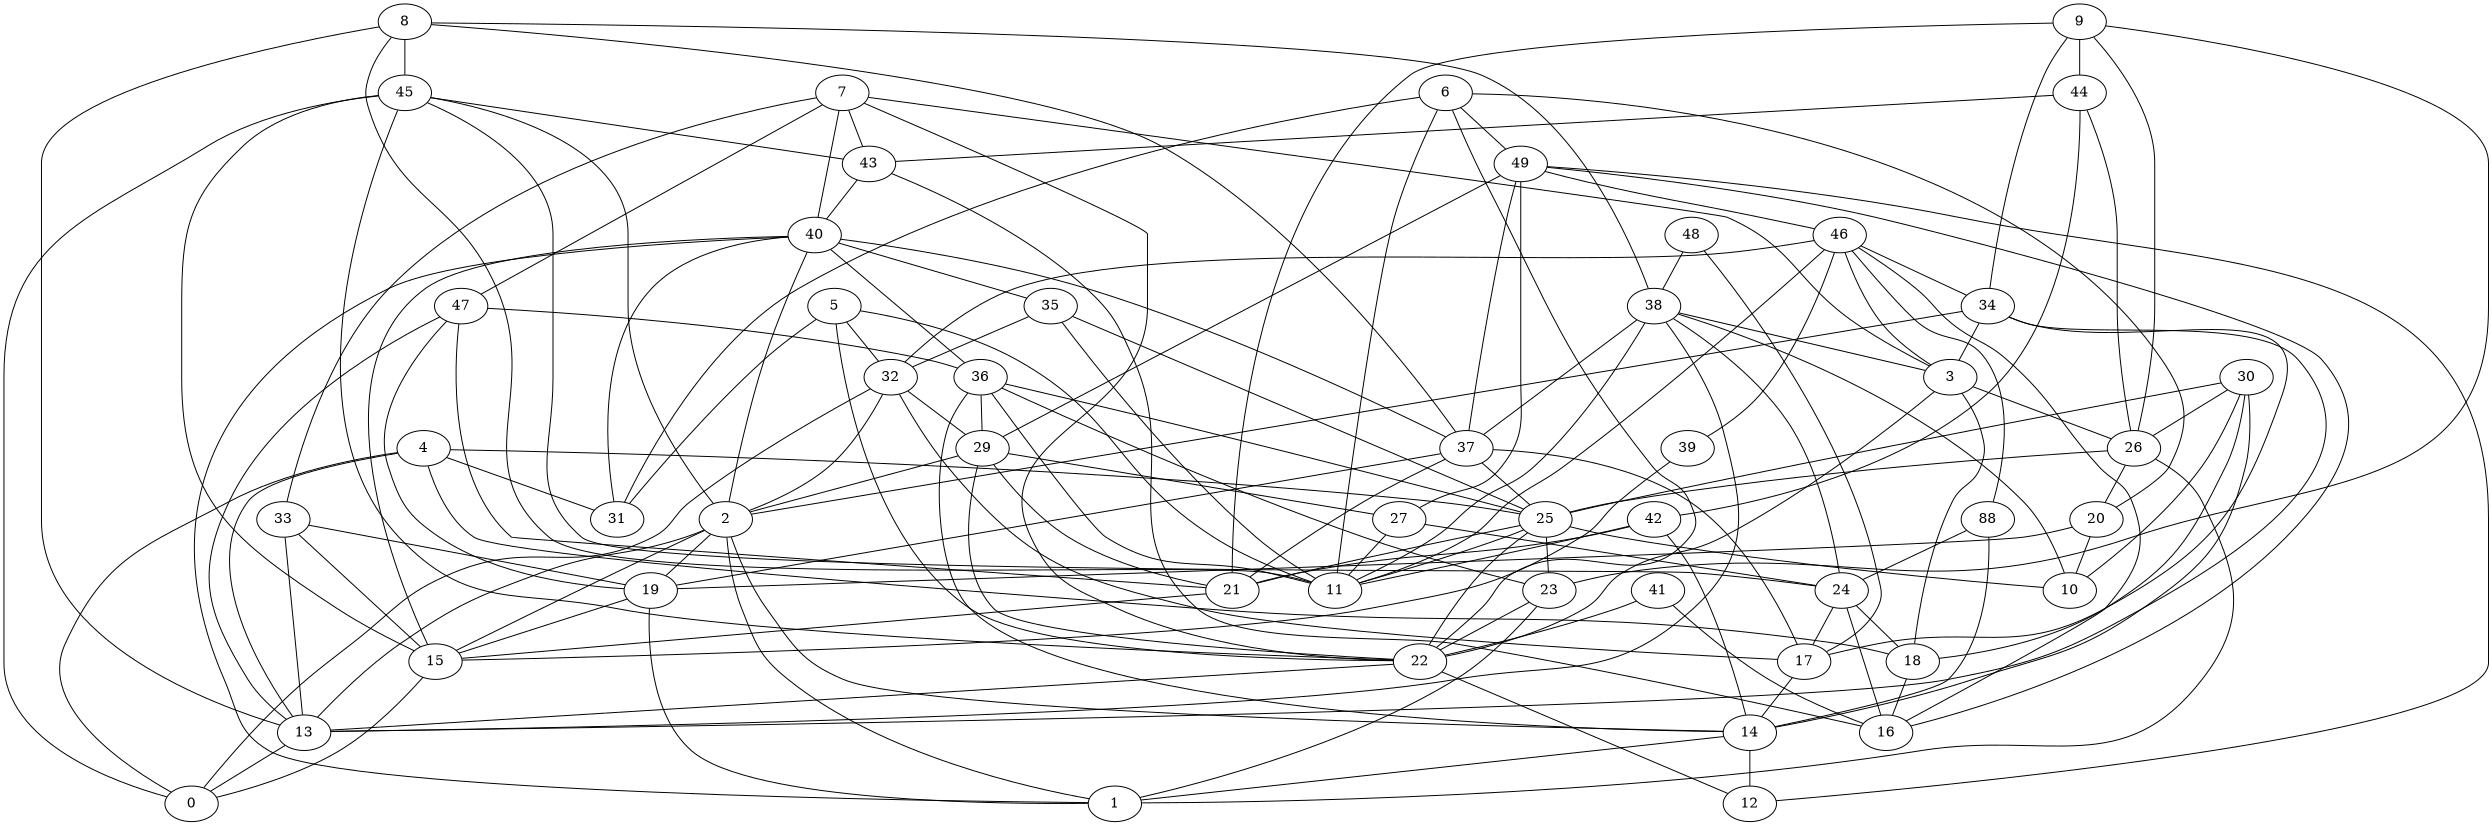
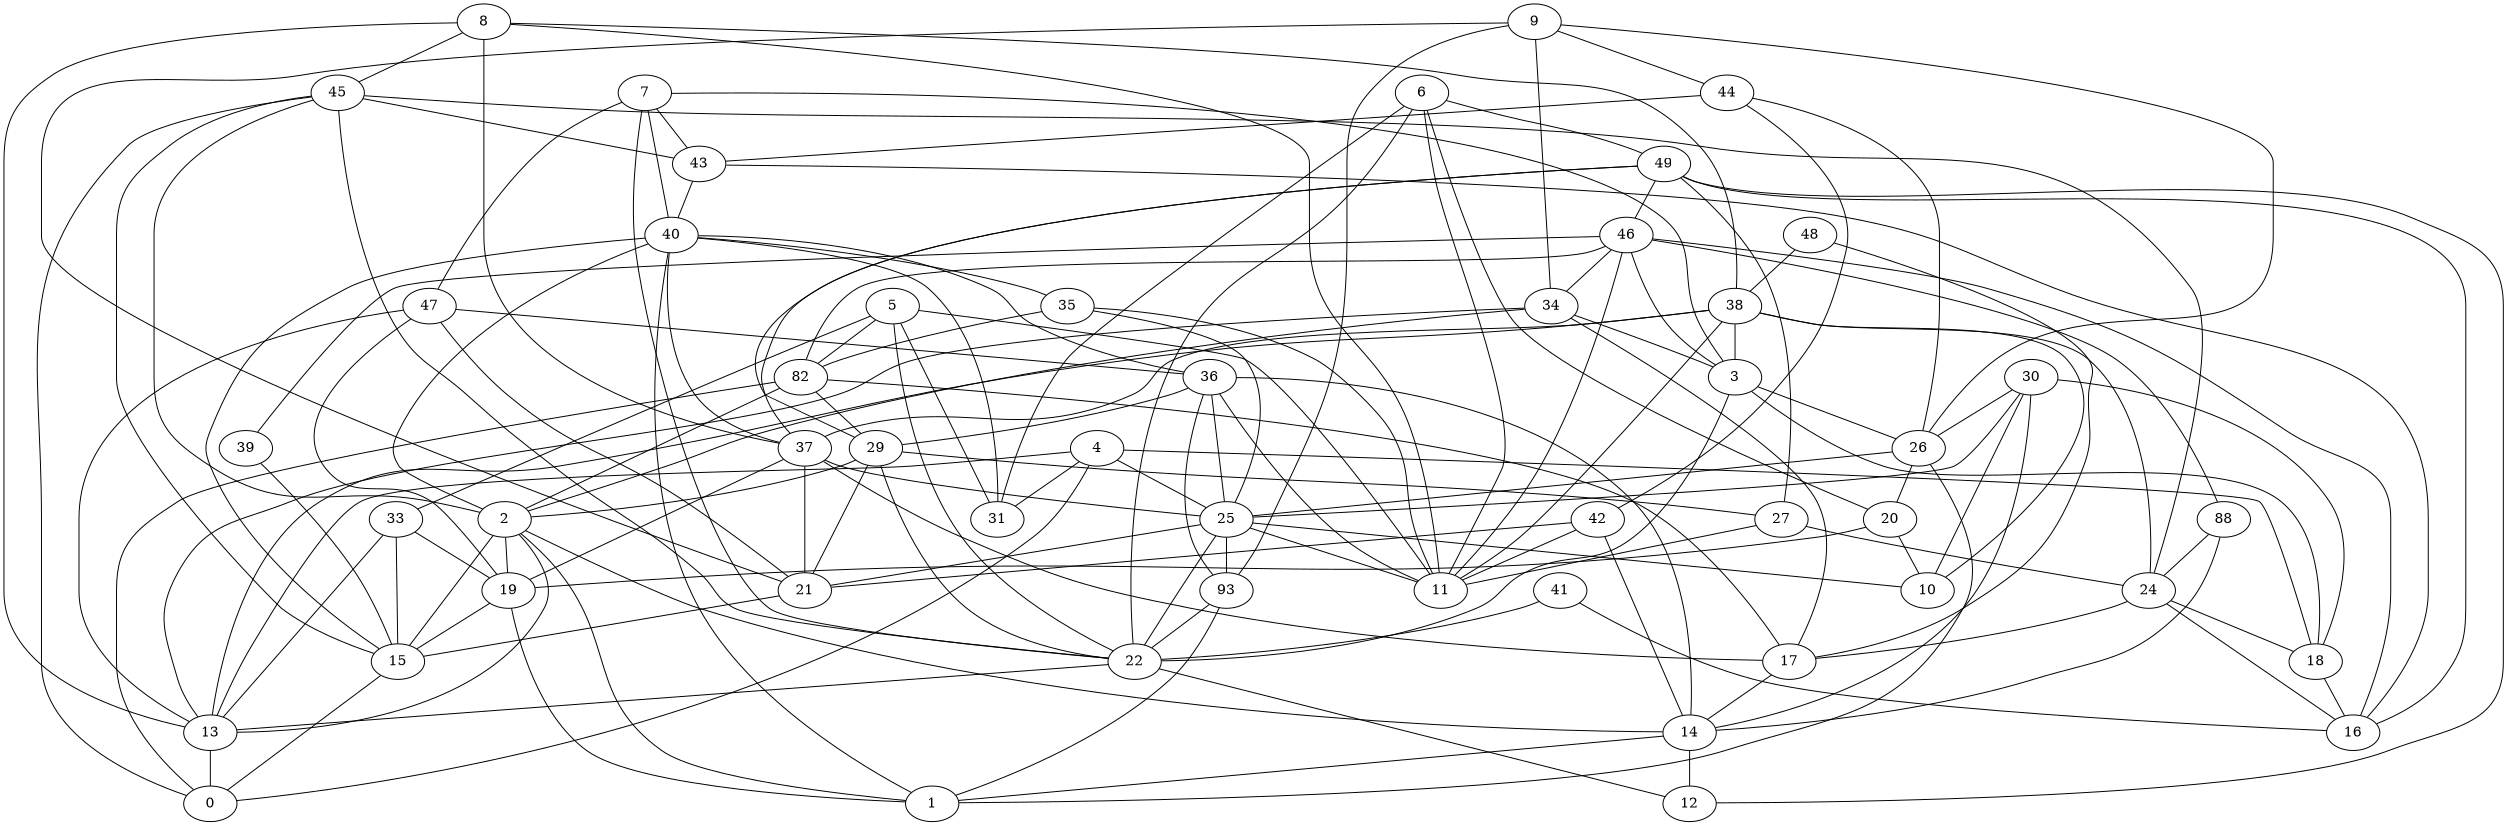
edge "7" -- "33": now "5" -- "33"
node "32": label "32" -> "82"
node "23": label "23" -> "93"
